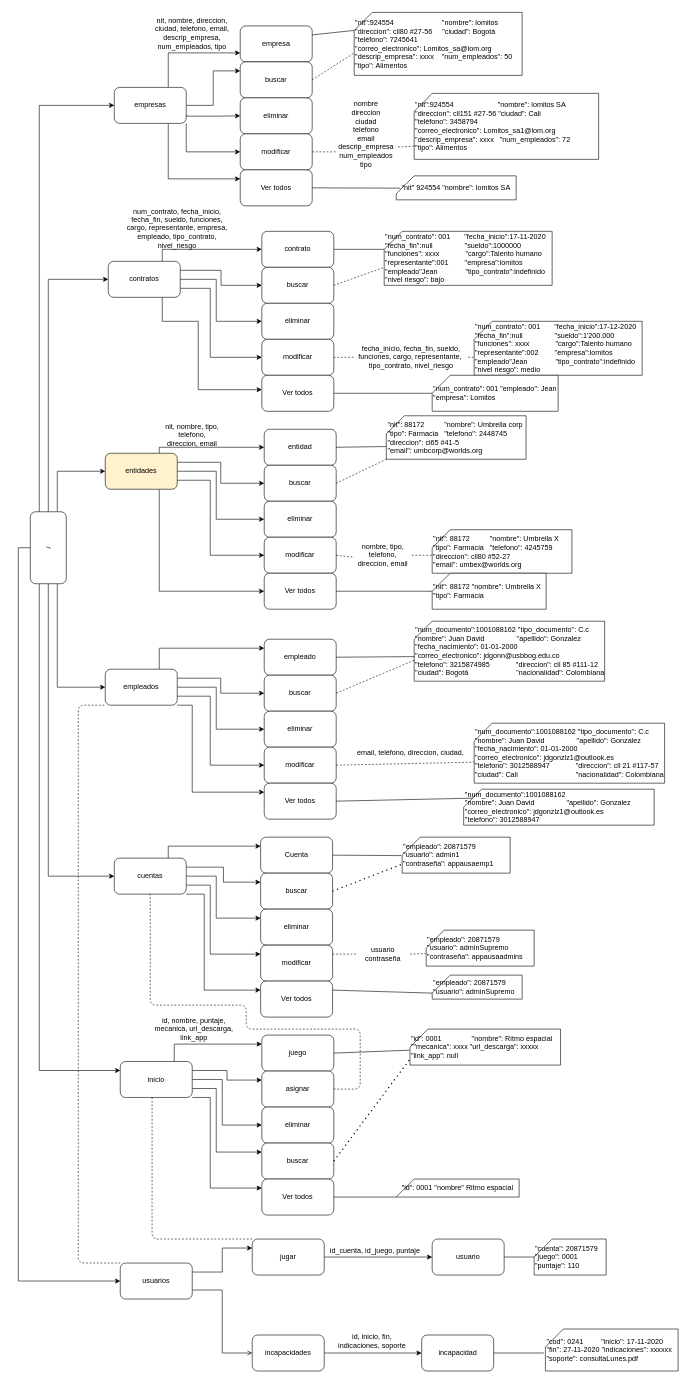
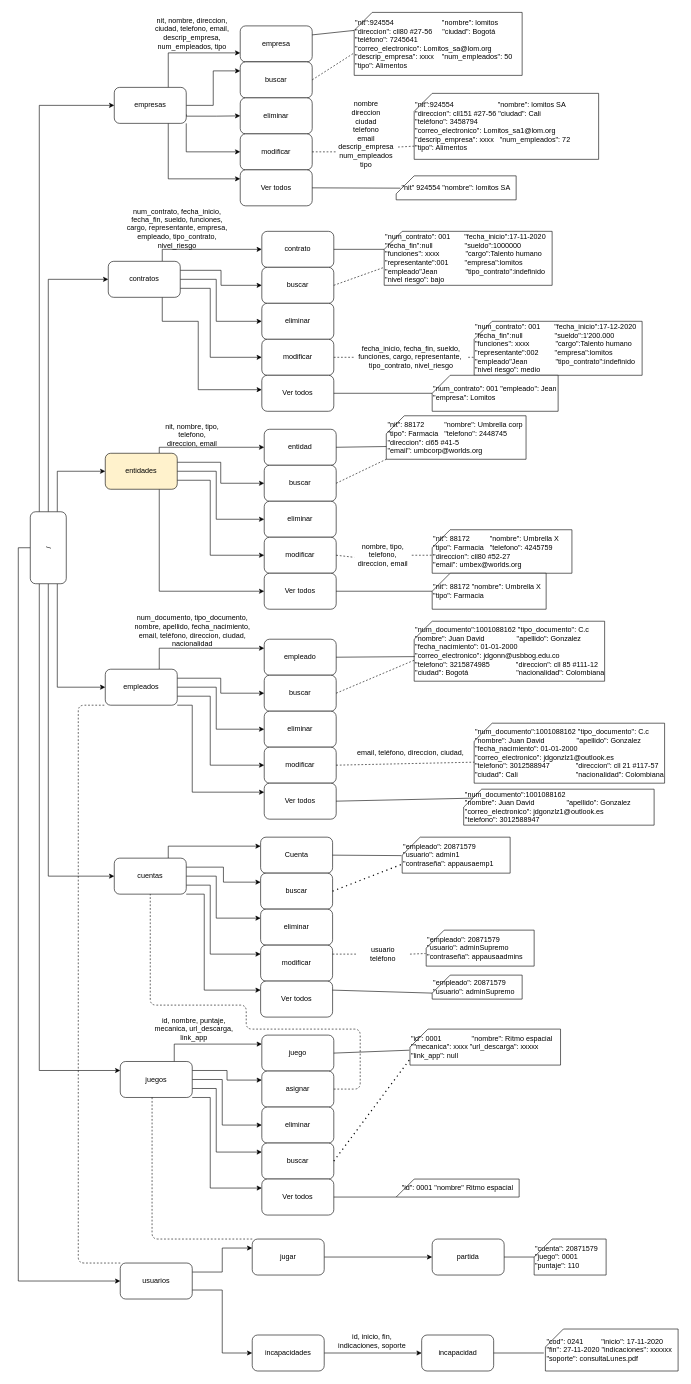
node "num_documento, tipo_documento, nombre, apellido, fecha_nacimiento, email, teléfono, direccion, ciudad, nacionalidad": added
node "usuario contraseña": label "usuario contraseña" -> "usuario teléfono"
node "inicio": label "inicio" -> "juegos"
node "id_cuenta, id_juego, puntaje": removed
node "usuario": label "usuario" -> "partida"
edge "usuarios" -> "incapacidades": arrowhead open -> classic
